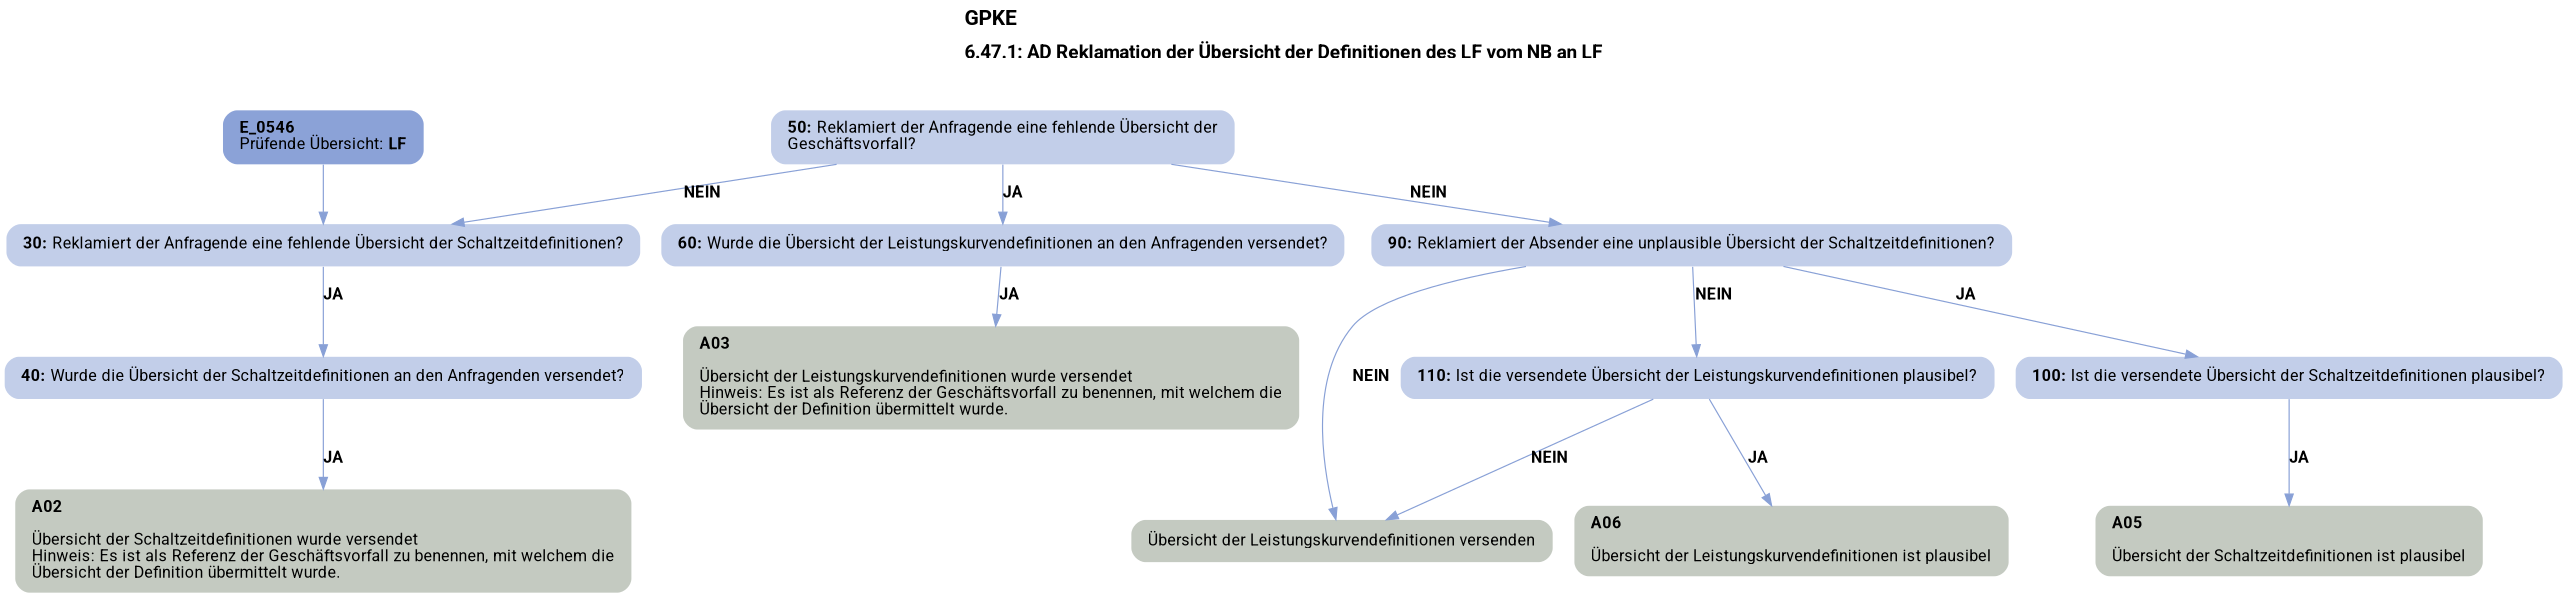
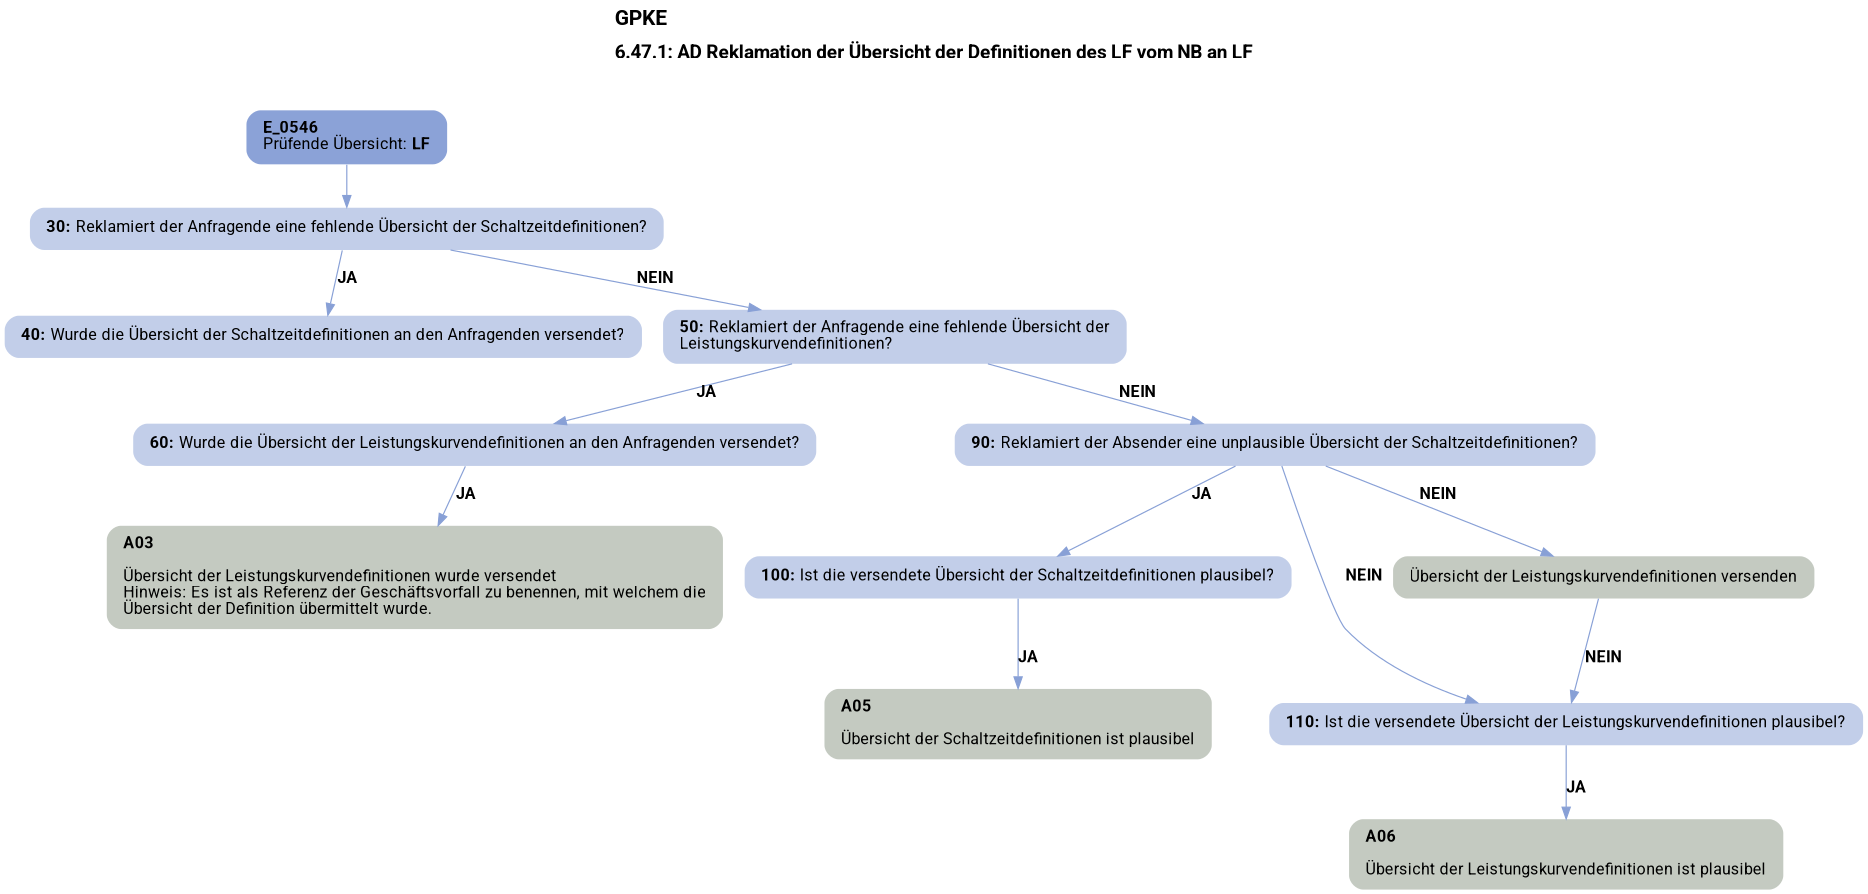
node "50:": text "Geschäftsvorfall?" -> "Leistungskurvendefinitionen?"
edge "50:" -> "30:": reversed
edge "110:" -> "Übersicht der Leistungskurvendefinitionen versenden": reversed
node "A02": removed
